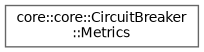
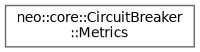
node "core::core::CircuitBreaker ::Metrics": label "core::core::CircuitBreaker ::Metrics" -> "neo::core::CircuitBreaker ::Metrics"
